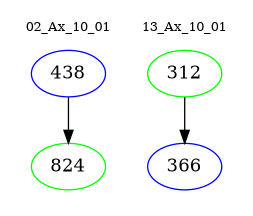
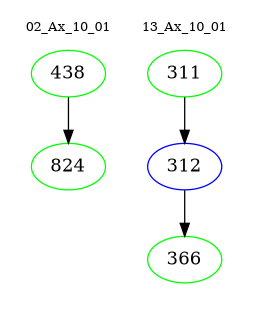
node "438": color blue -> green
node "311": added
node "312": color green -> blue
node "366": color blue -> green
